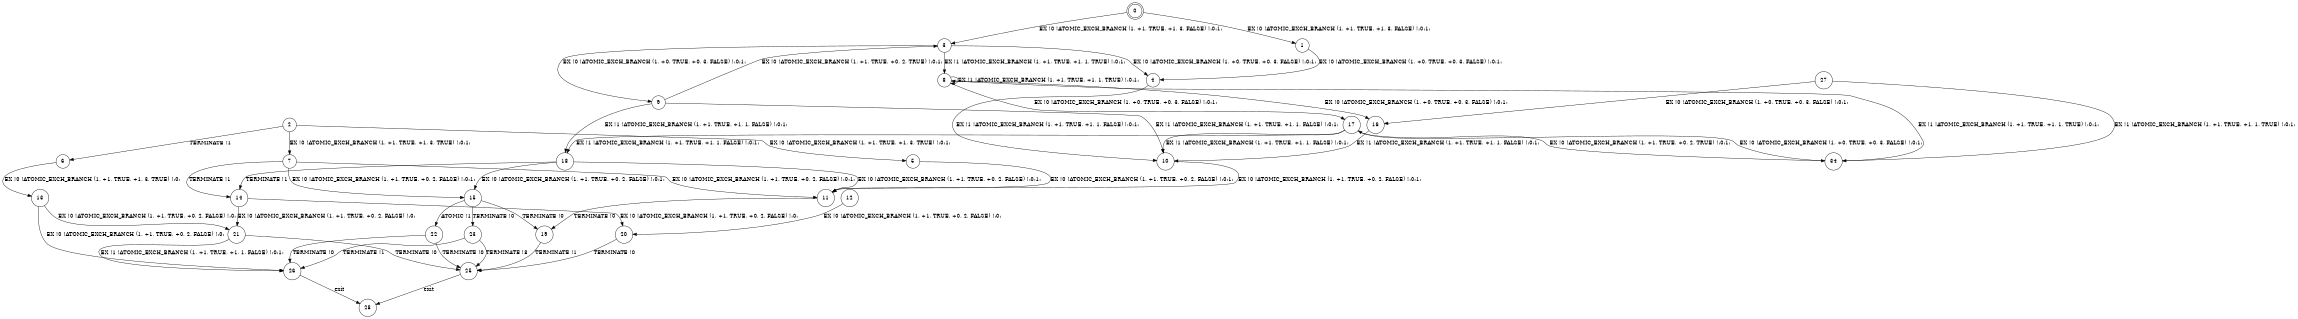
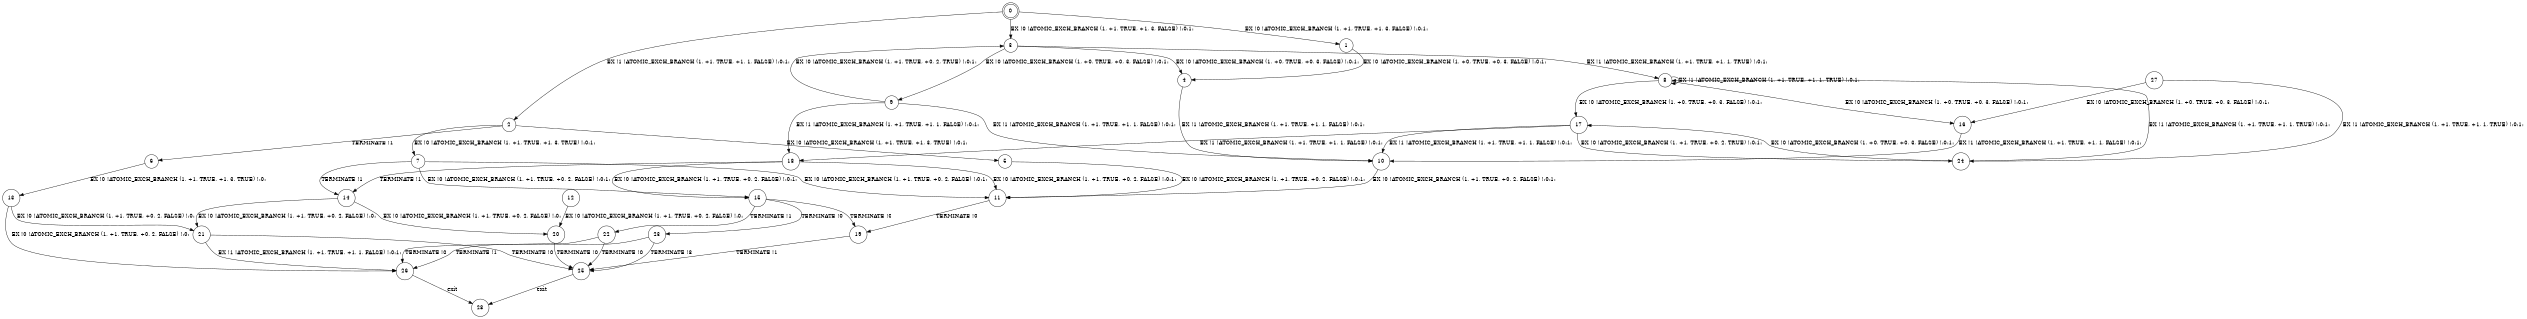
edge "0" -> "2": added, label "EX !1 !ATOMIC_EXCH_BRANCH (1, +1, TRUE, +1, 1, FALSE) !:0:1:"
node "34": label "34" -> "24"
edge "15" -> "22": label "ATOMIC !1" -> "TERMINATE !1"
